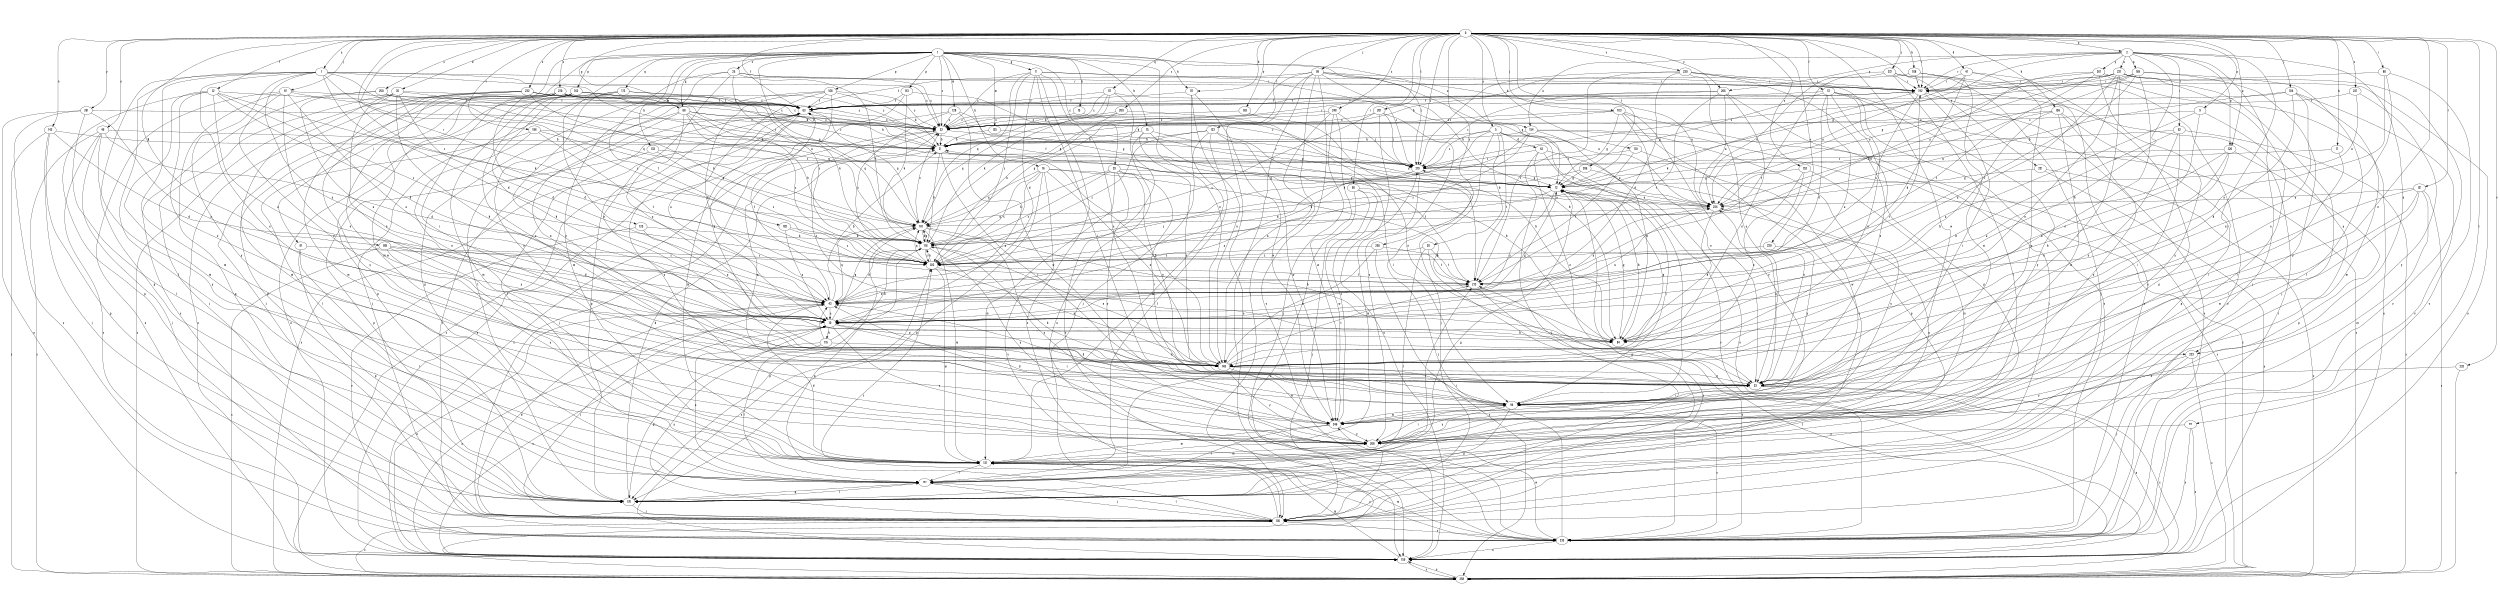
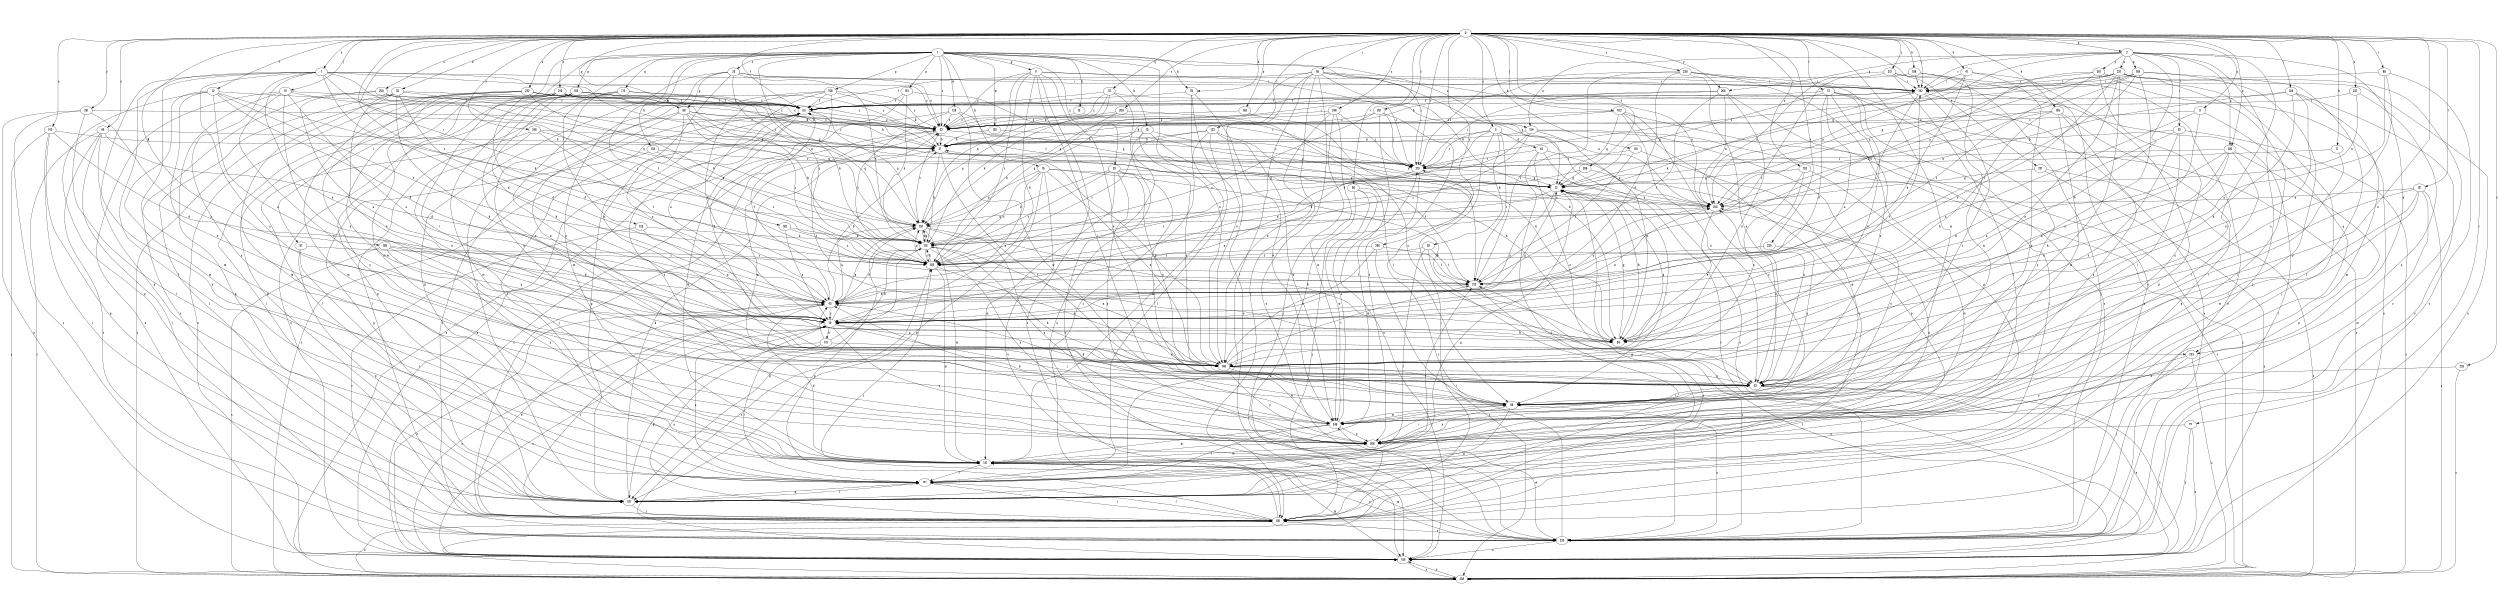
edge "1" -> "68": now "25" -> "68"
edge "5" -> "94": now "220" -> "94"
